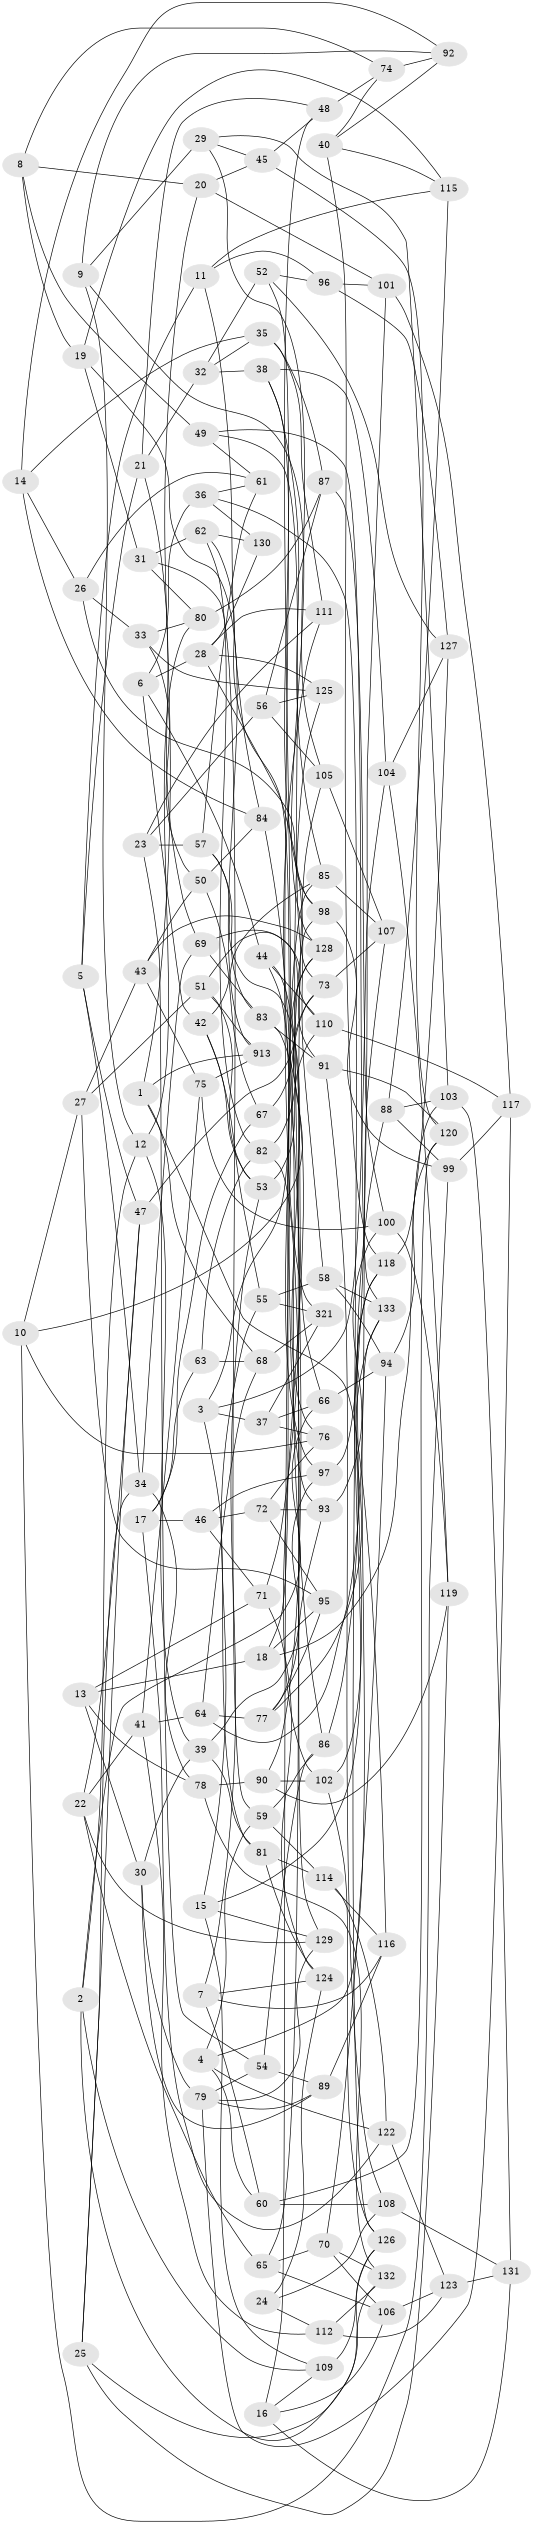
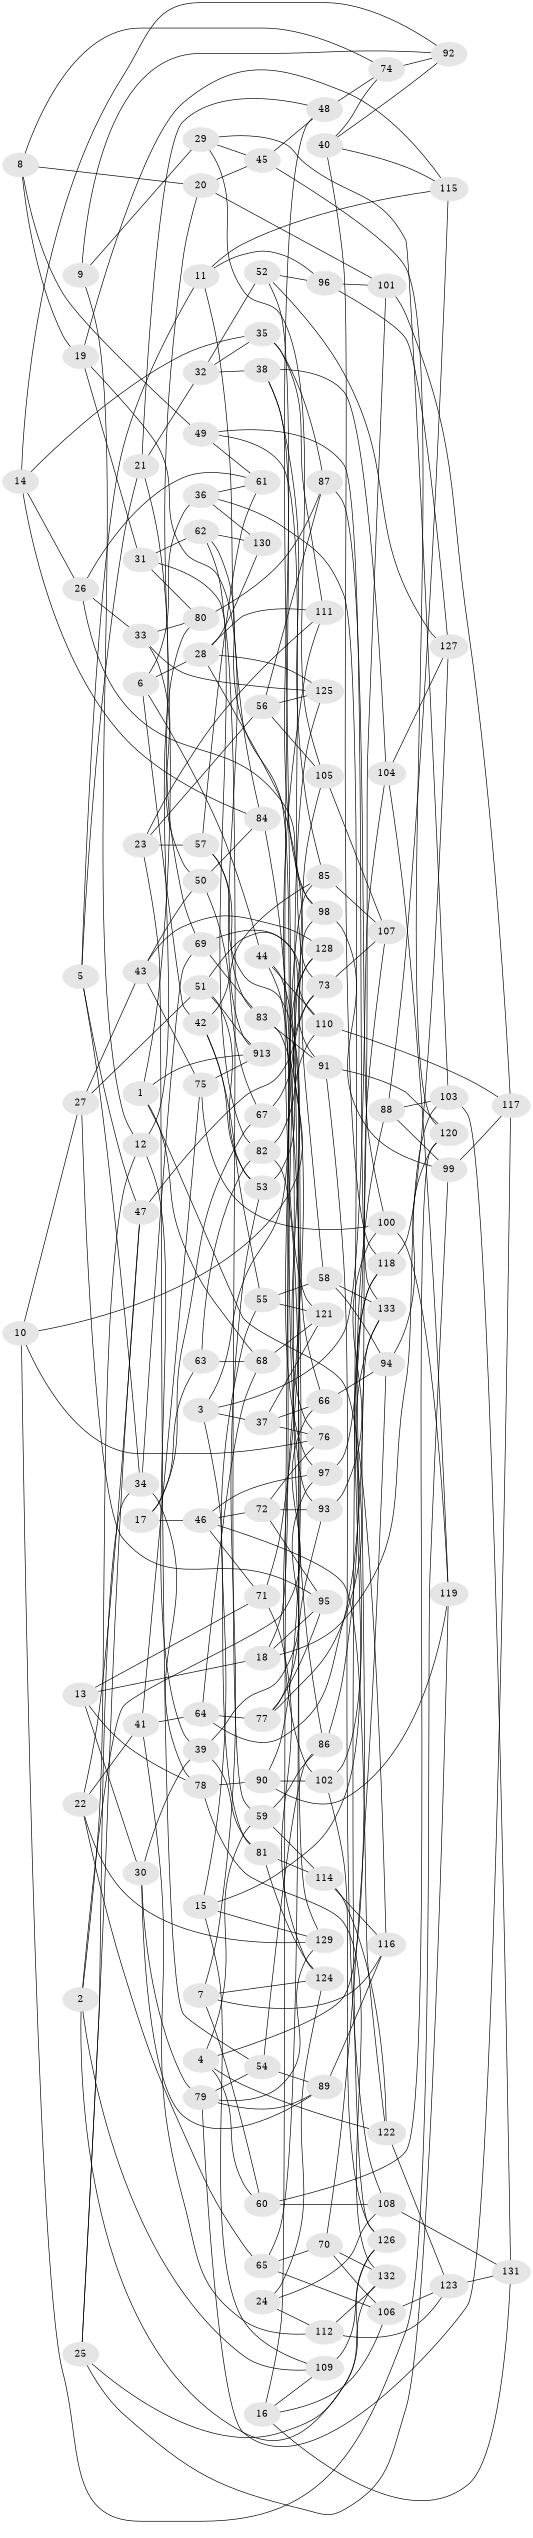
edge "9" -- "128": removed
node "321": label "321" -> "121"
edge "17" -- "122": now "46" -- "122"
